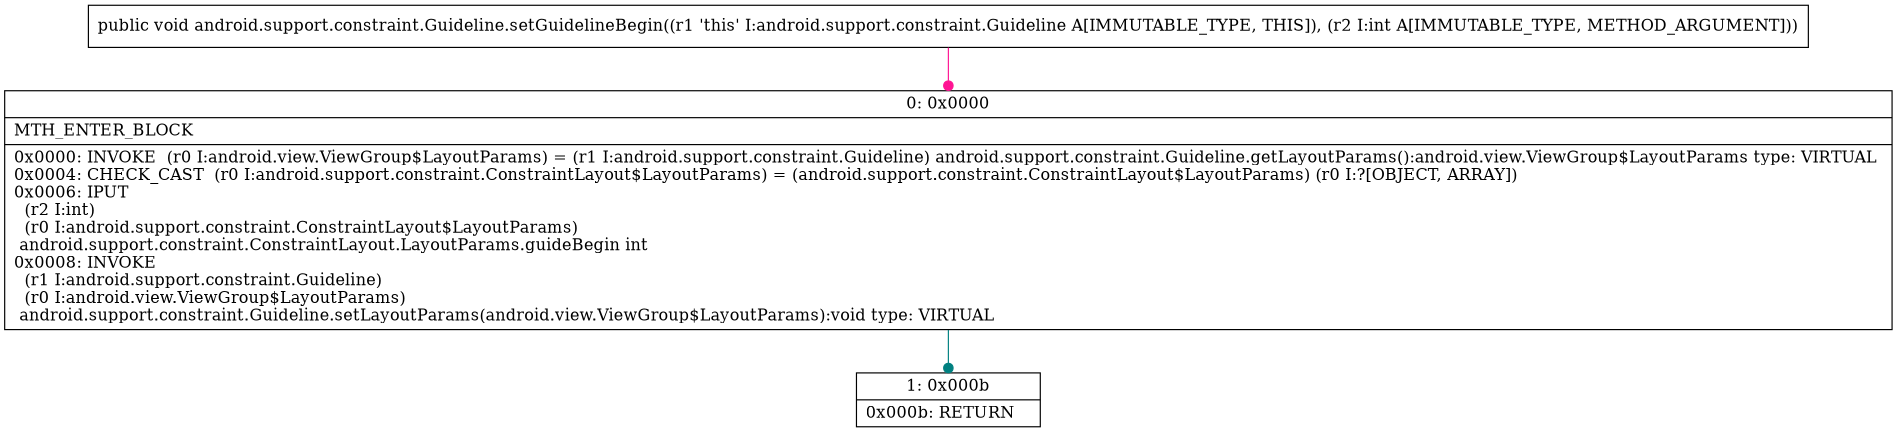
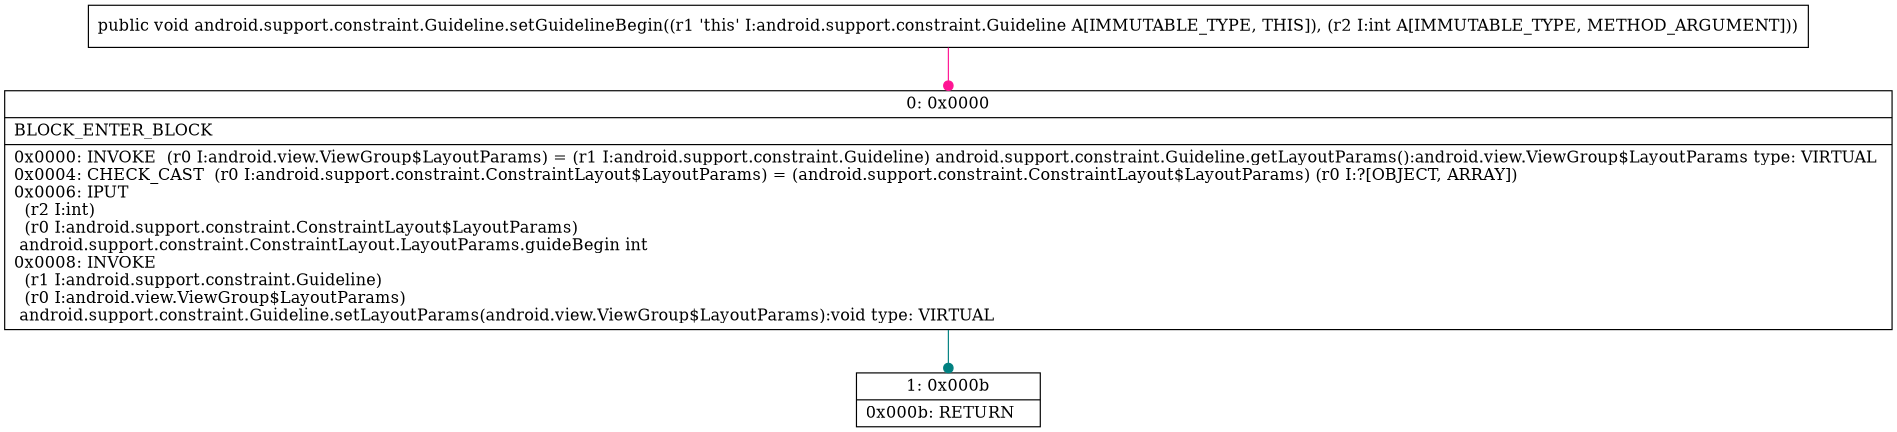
node "0: 0x0000": text "MTH_ENTER_BLOCK" -> "BLOCK_ENTER_BLOCK"
